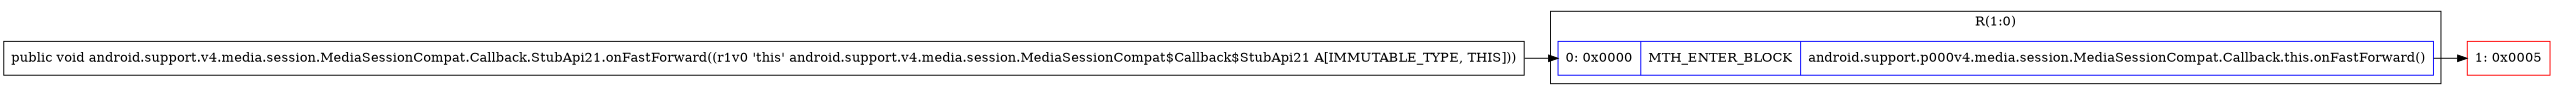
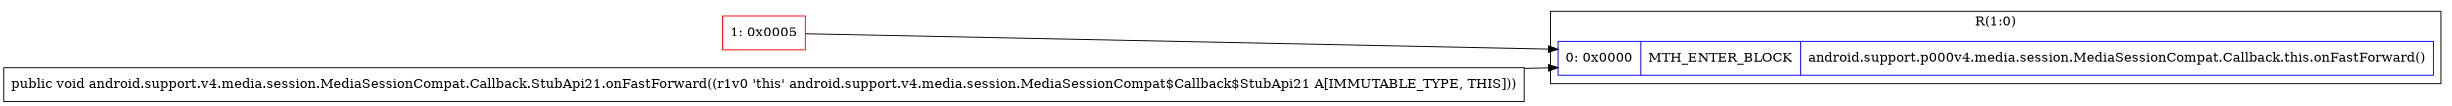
edge "0: 0x0000" -> "1: 0x0005": reversed
